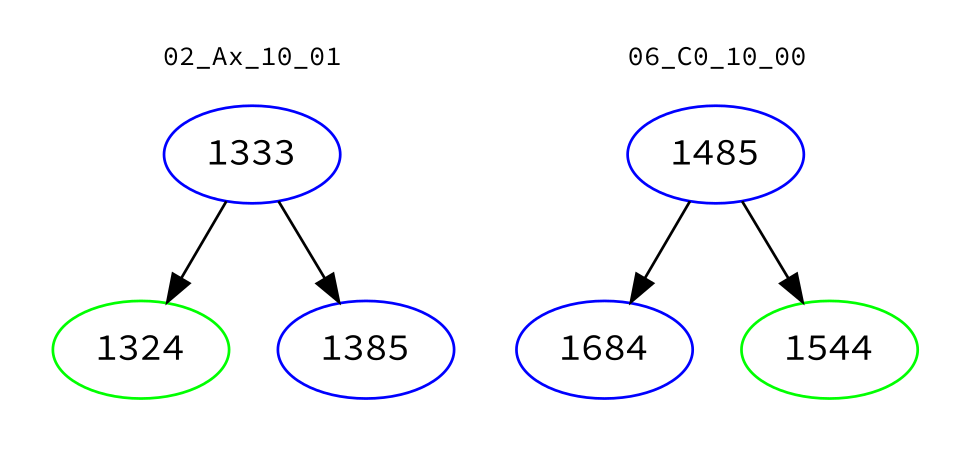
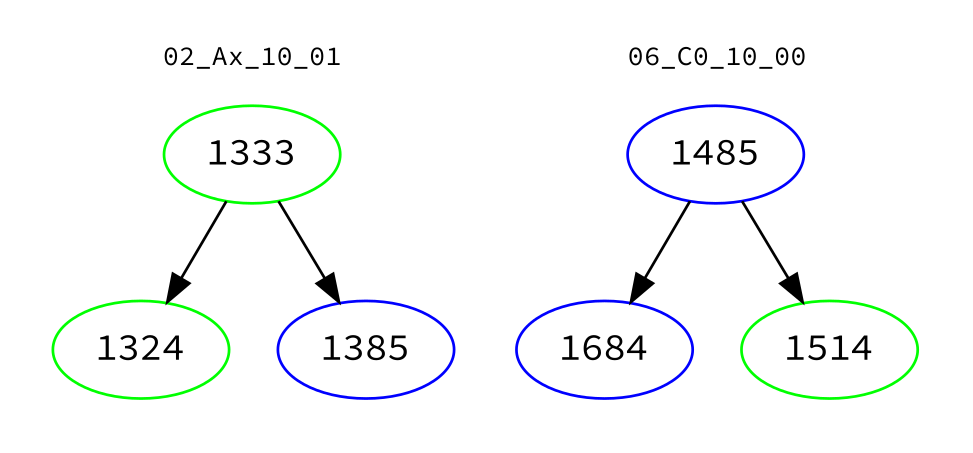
node "1333": color blue -> green
node "1544": label "1544" -> "1514"
